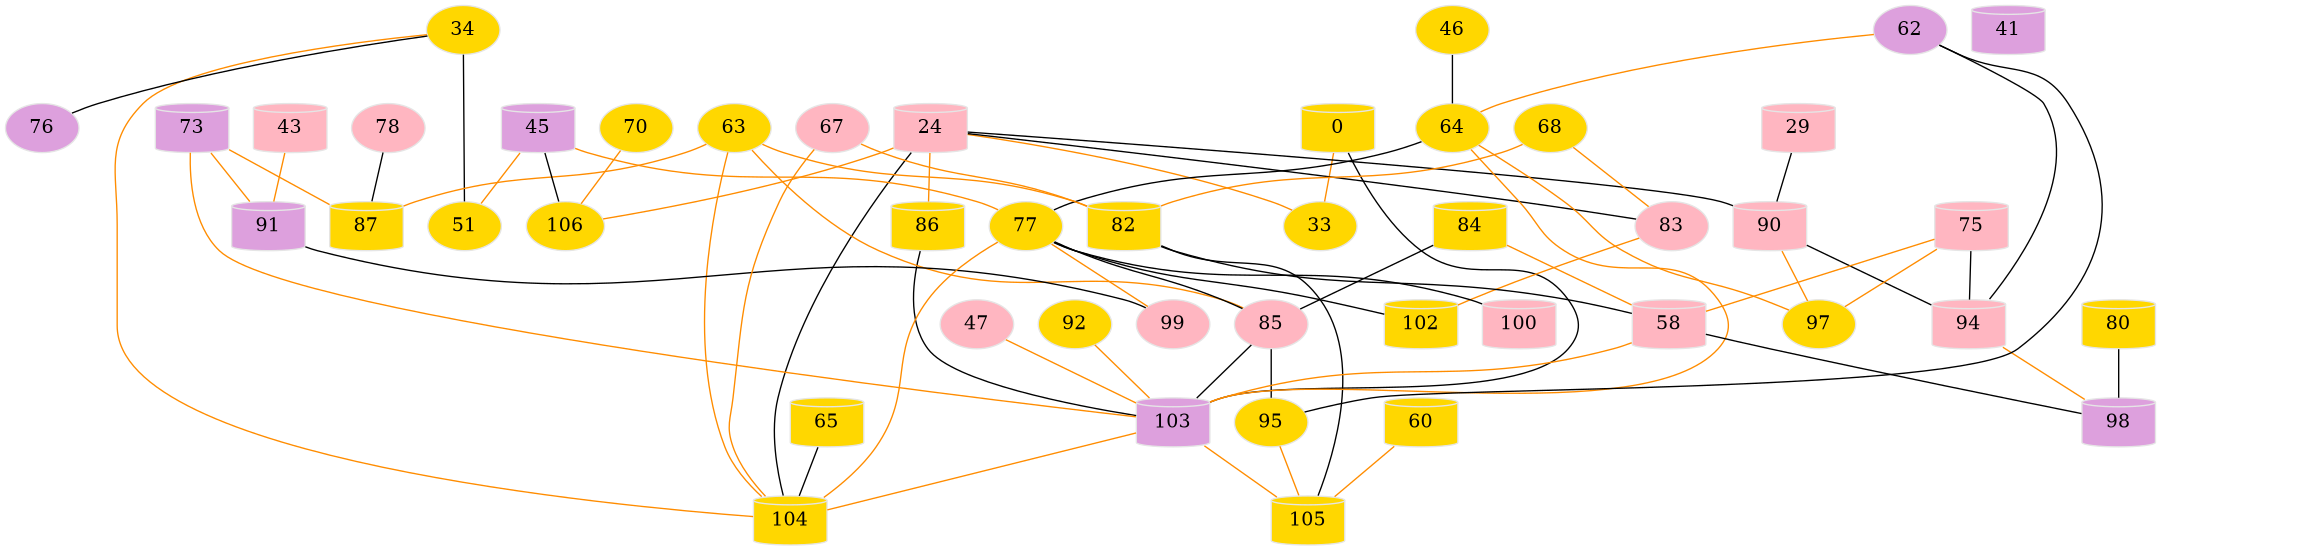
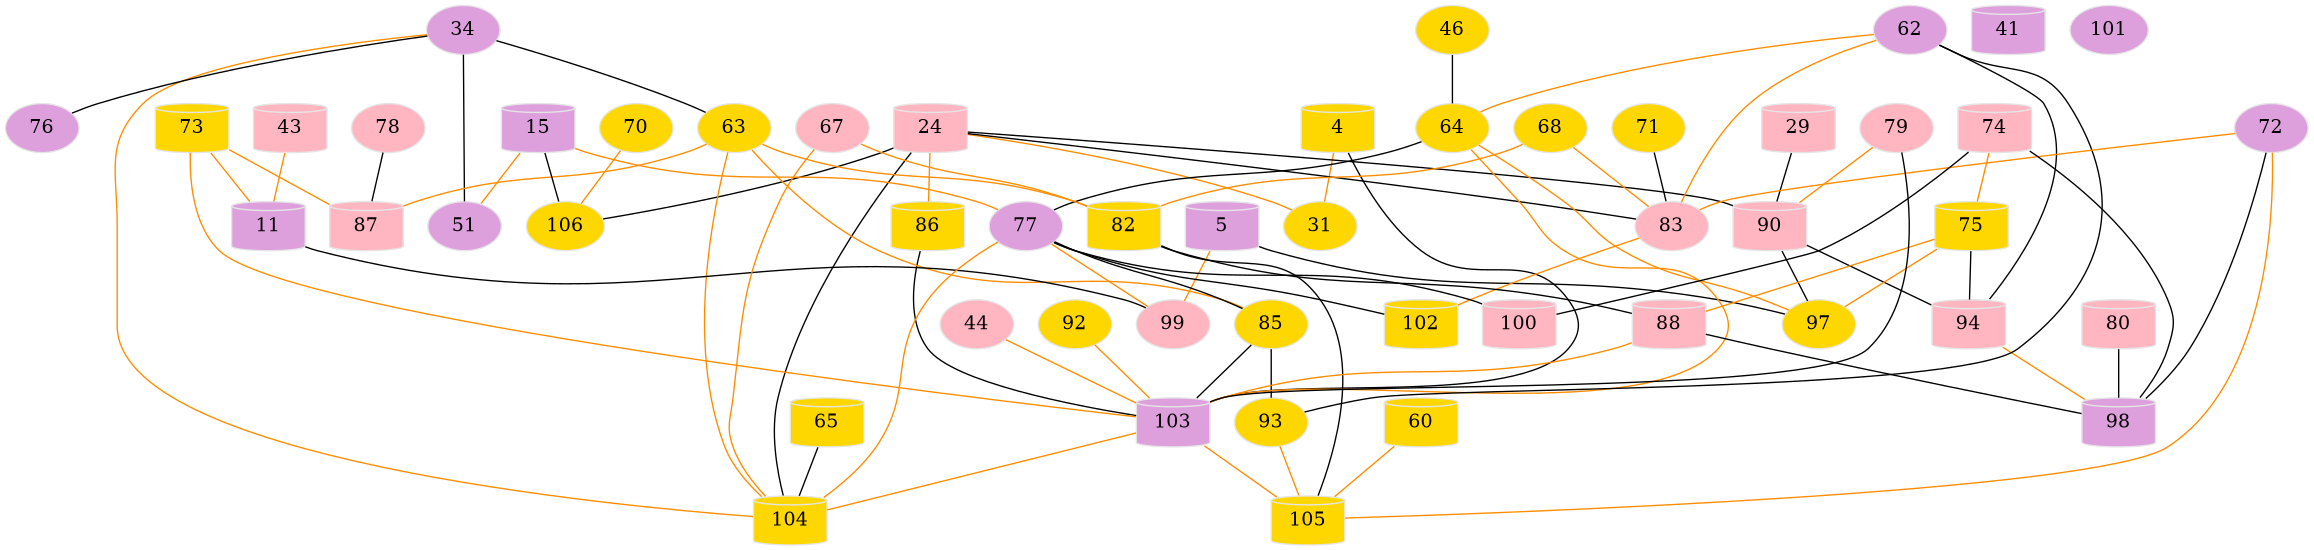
node "34": fillcolor gold -> plum
node "101": added
edge "34" -- "63": added
edge "62" -- "83": added
node "73": fillcolor plum -> gold
node "45": label "45" -> "15"
node "0": label "0" -> "4"
node "71": added
node "79": added
node "74": added
node "72": added
edge "24" -- "106": color darkorange -> black
node "91": label "91" -> "11"
node "87": fillcolor gold -> lightpink
node "51": fillcolor gold -> plum
node "77": fillcolor gold -> plum
node "5": added
node "33": label "33" -> "31"
node "84": removed
node "75": fillcolor lightpink -> gold
edge "90" -- "97": color darkorange -> black
node "47": label "47" -> "44"
node "85": fillcolor lightpink -> gold
node "58": label "58" -> "88"
node "80": fillcolor gold -> lightpink
node "95": label "95" -> "93"
